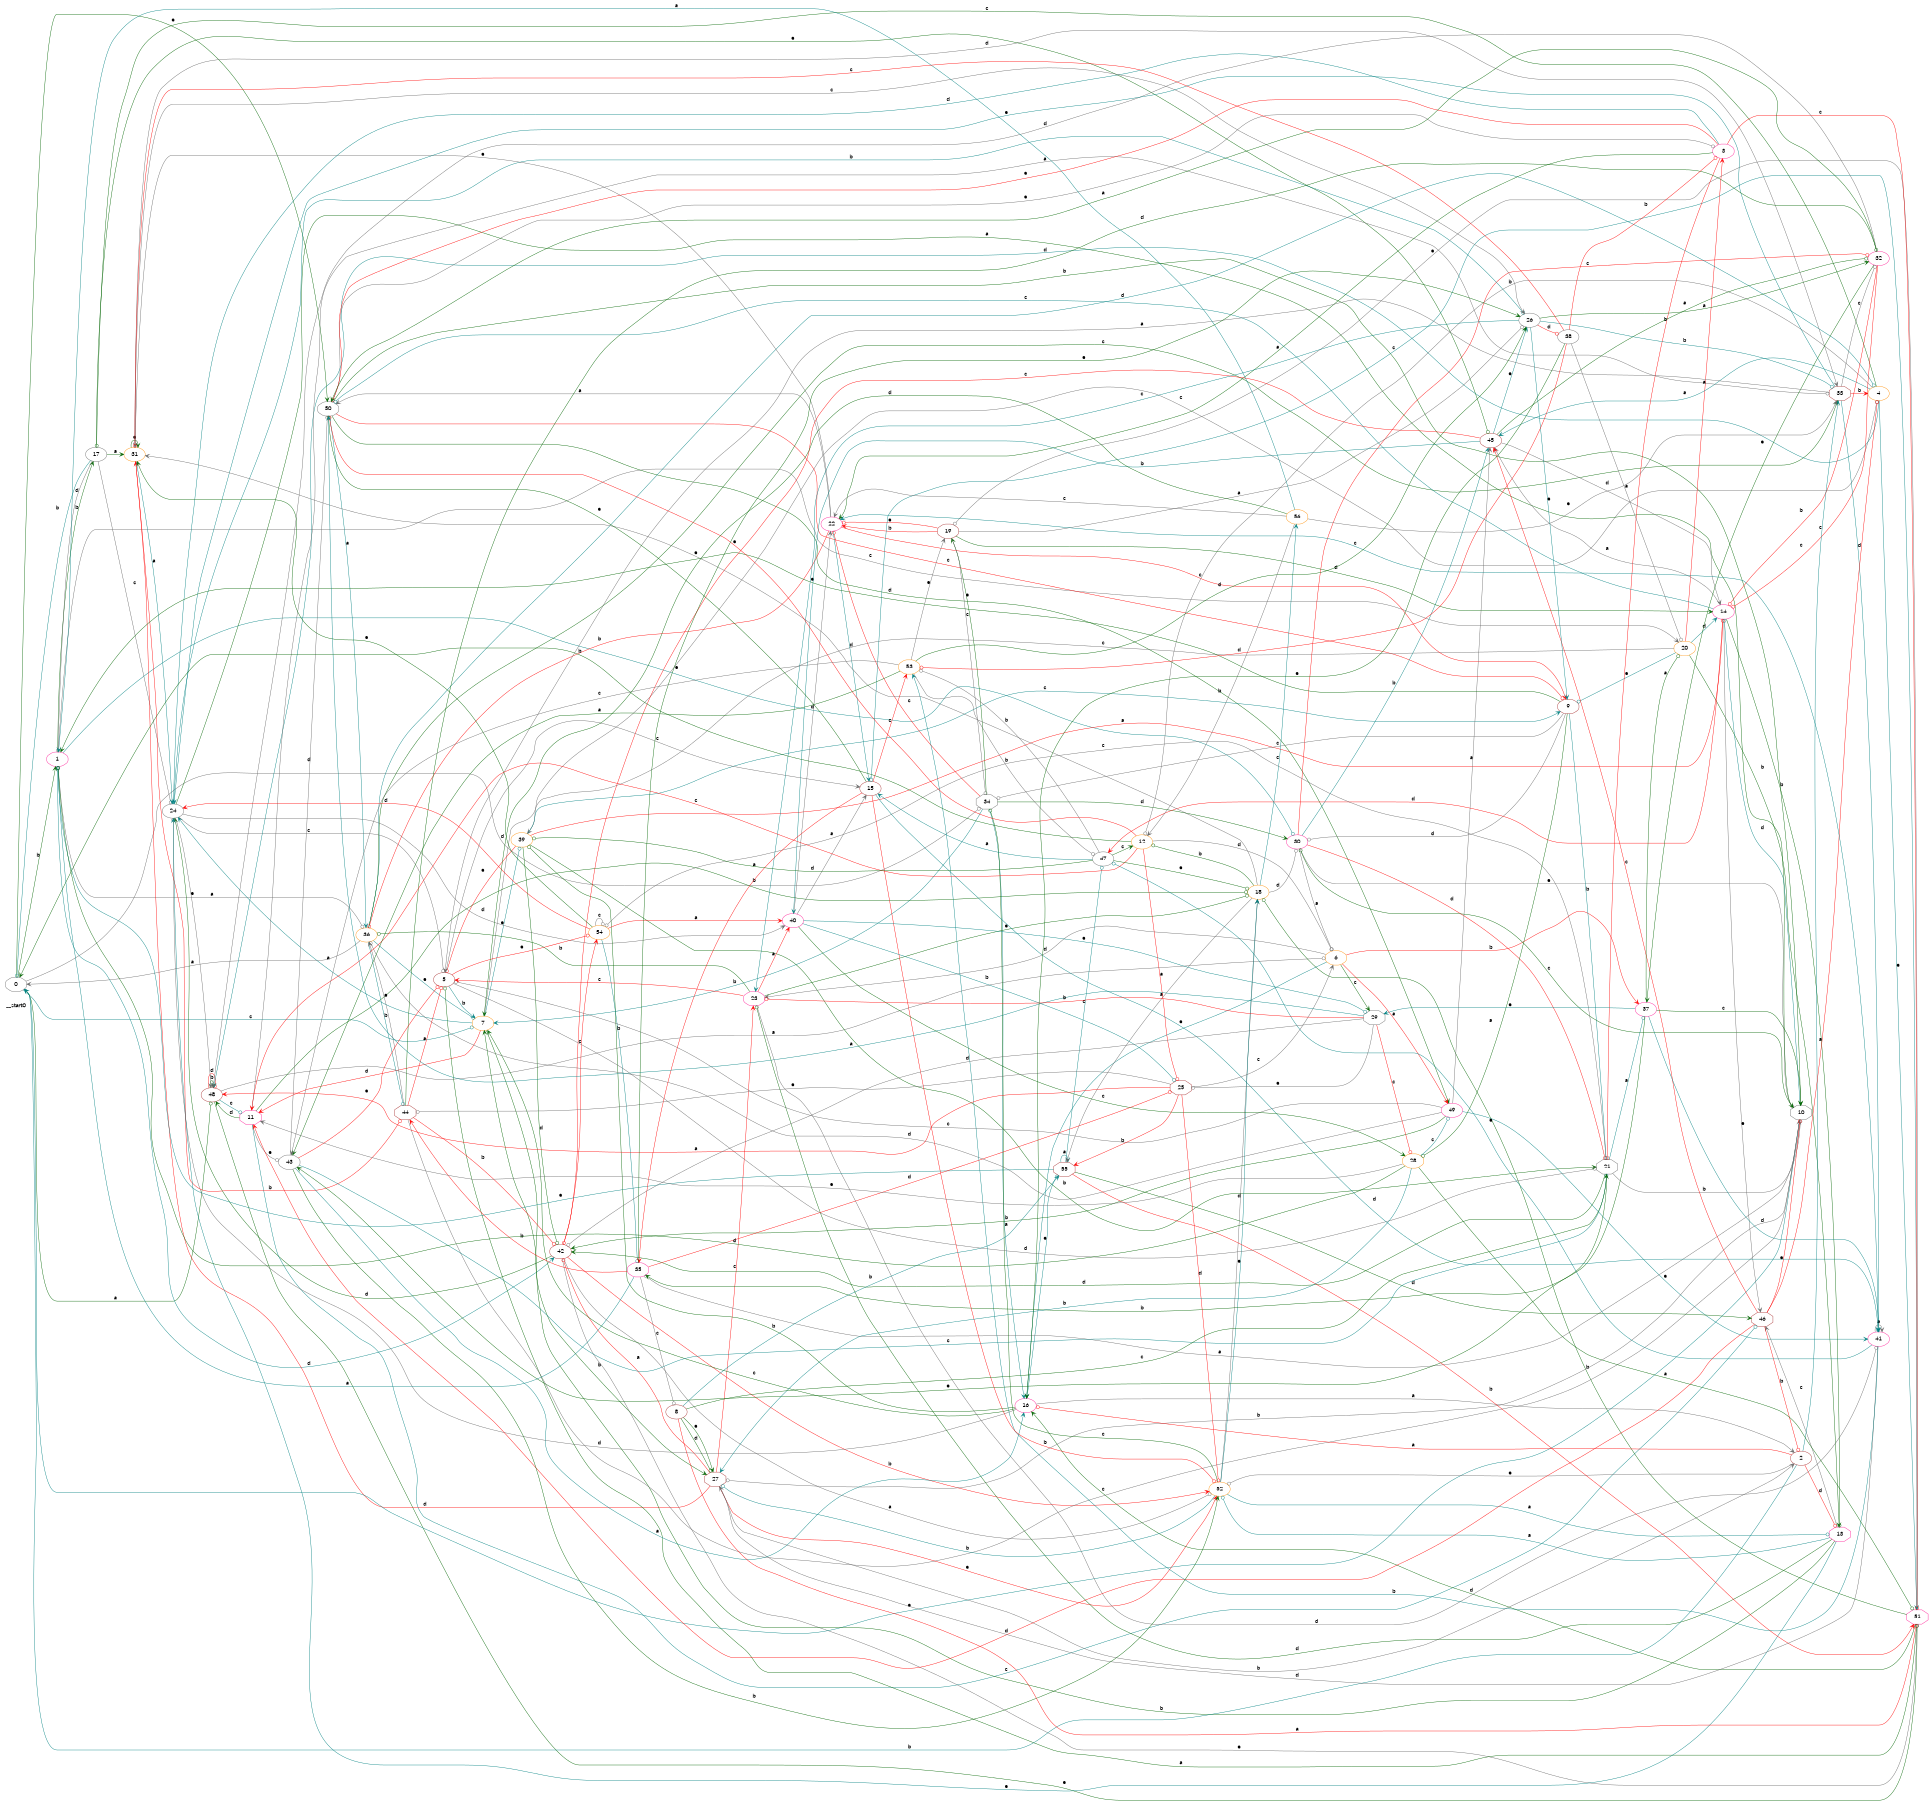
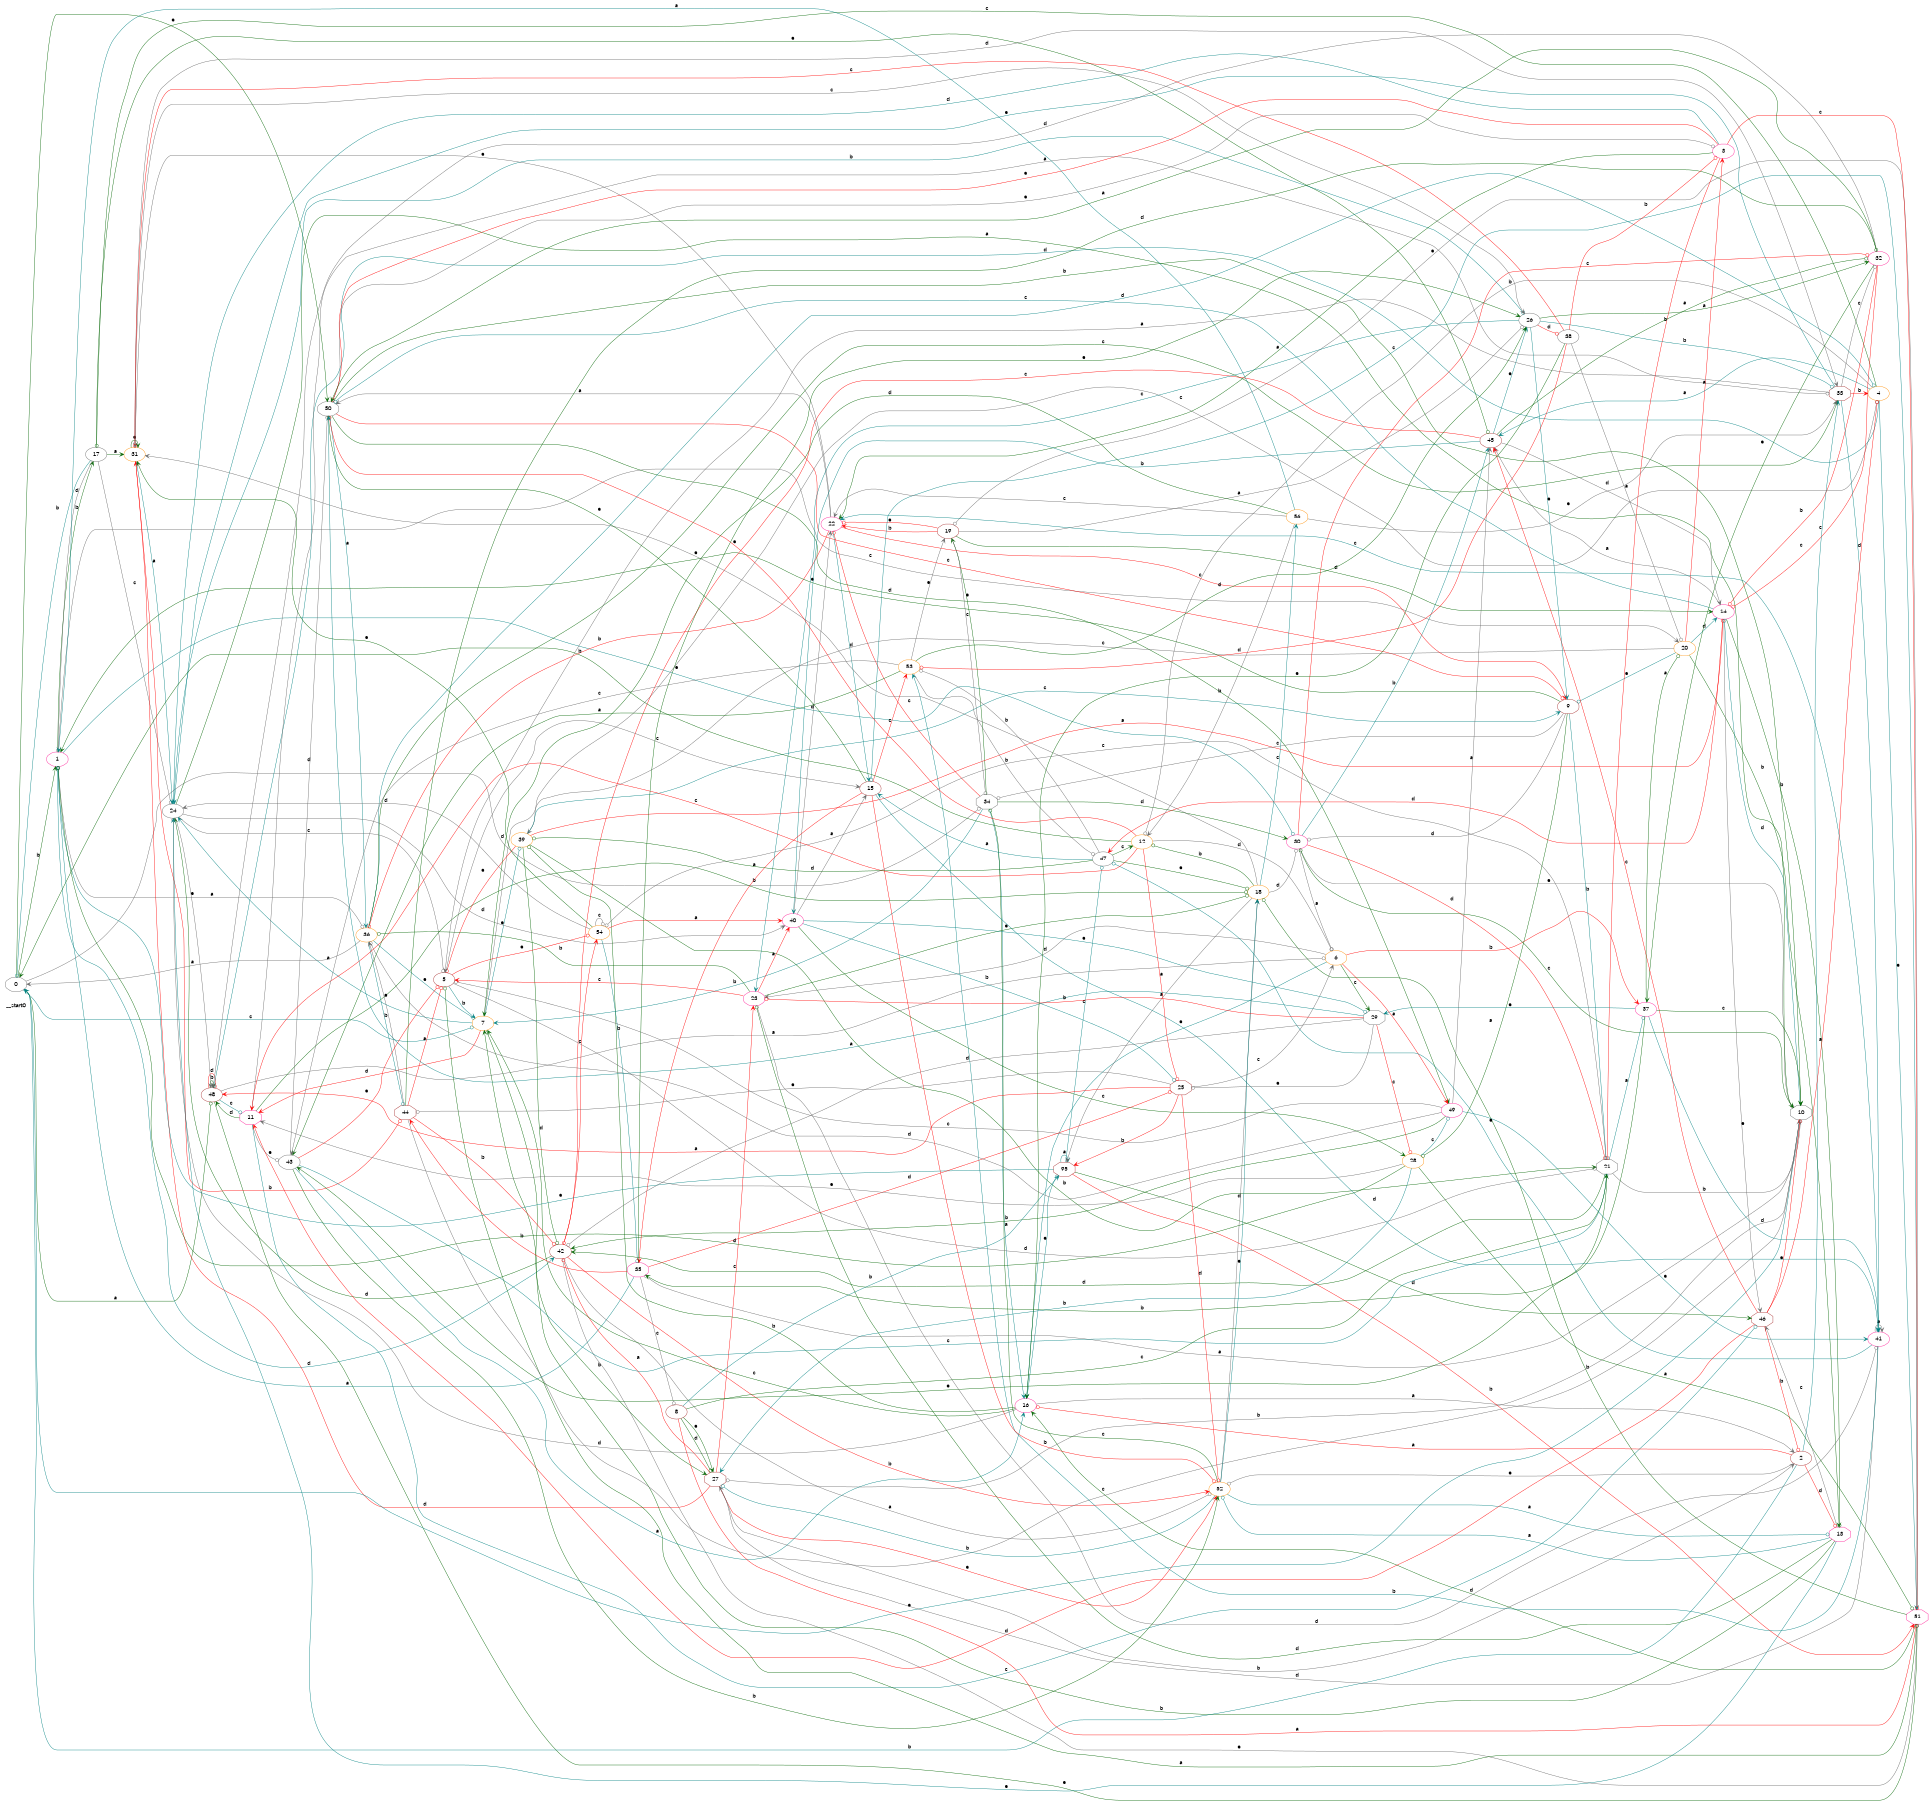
edge "4" -> "48": arrowhead vee -> odot
edge "54" -> "24": color red -> gray40
node "55": label "55" -> "95"
